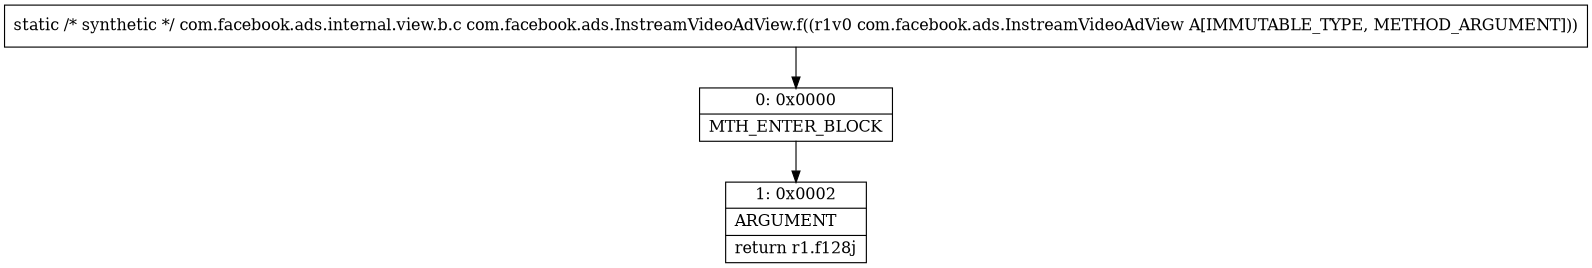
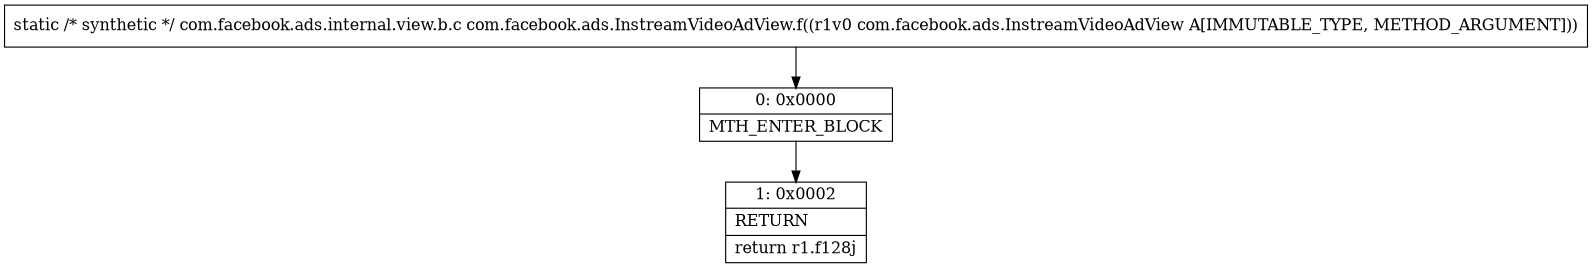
node "1: 0x0002": text "ARGUMENT" -> "RETURN"
